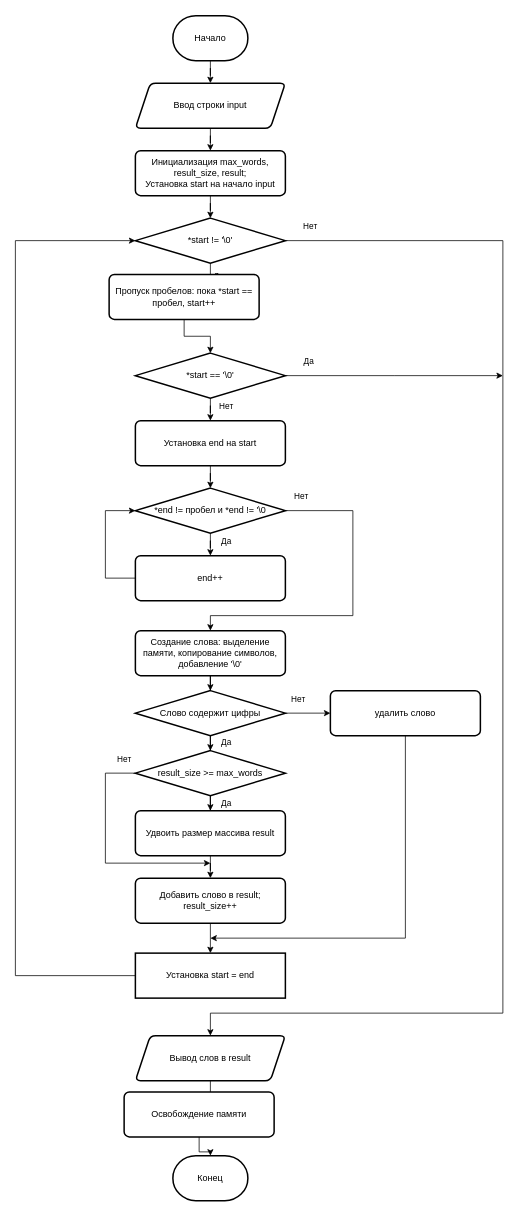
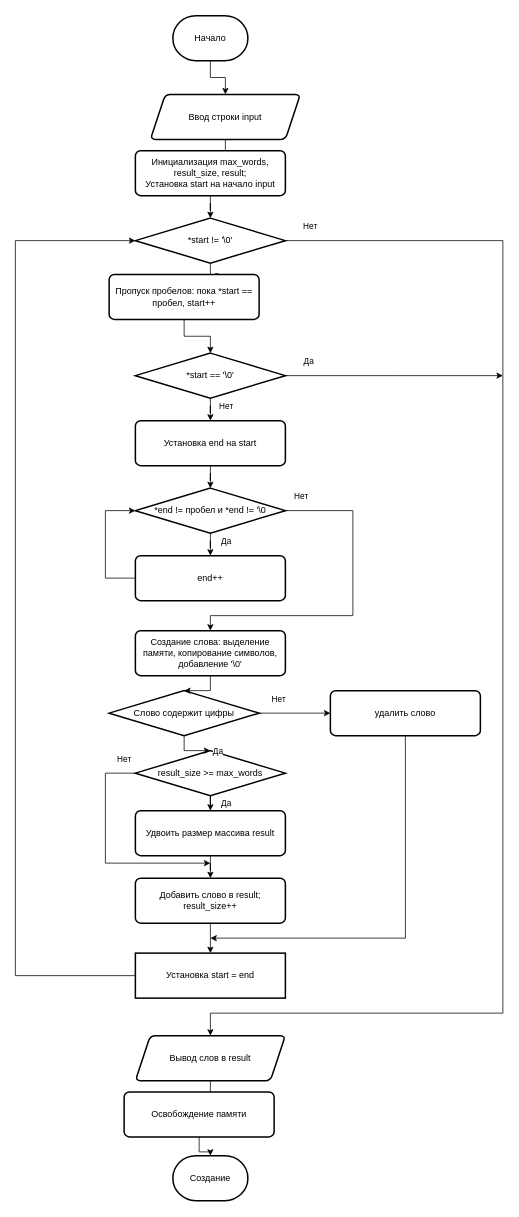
node "Ввод строки input": moved (210, 105) -> (225, 117)
node "Слово содержит цифры": moved (210, 713) -> (184, 713)
node "Конец": label "Конец" -> "Создание"
